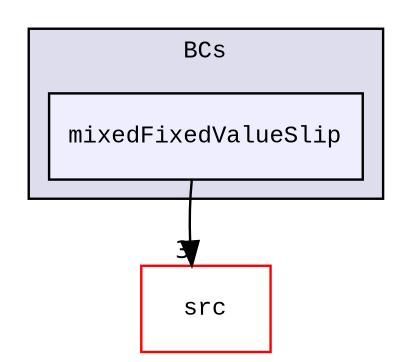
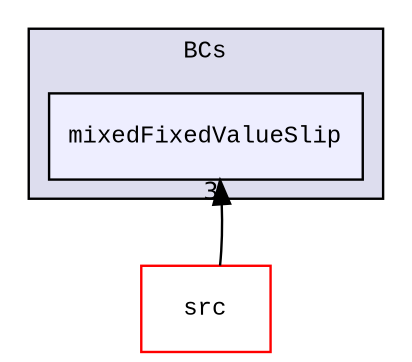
edge "mixedFixedValueSlip" -> "src": reversed
